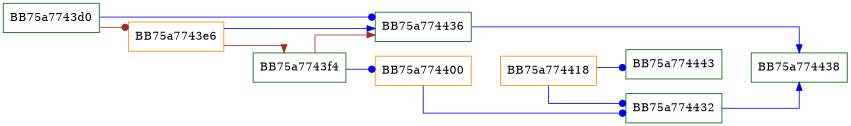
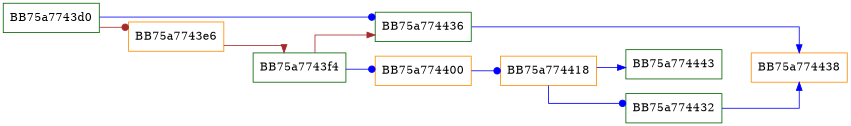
edge "BB75a7743e6" -> "BB75a774436": removed
edge "BB75a774418" -> "BB75a774443": arrowhead dot -> normal
node "BB75a774438": color darkgreen -> darkorange
edge "BB75a774400" -> "BB75a774432": now "BB75a774400" -> "BB75a774418"
